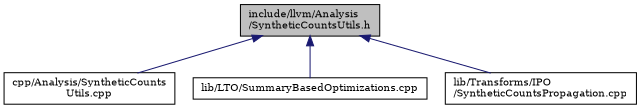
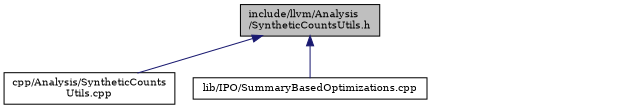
node "lib/LTO/SummaryBasedOptimizations.cpp": label "lib/LTO/SummaryBasedOptimizations.cpp" -> "lib/IPO/SummaryBasedOptimizations.cpp"
node "lib/Transforms/IPO /SyntheticCountsPropagation.cpp": removed
